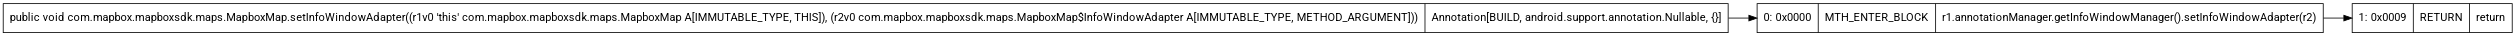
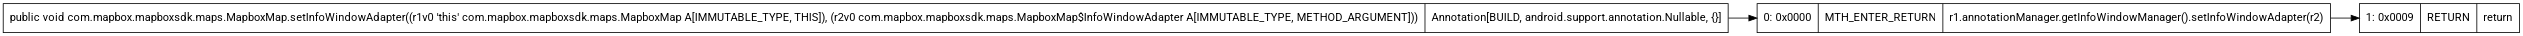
node "0: 0x0000": text "MTH_ENTER_BLOCK" -> "MTH_ENTER_RETURN"
